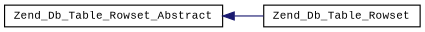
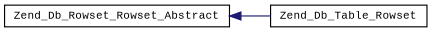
node "Zend_Db_Table_Rowset_Abstract": label "Zend_Db_Table_Rowset_Abstract" -> "Zend_Db_Rowset_Rowset_Abstract"
